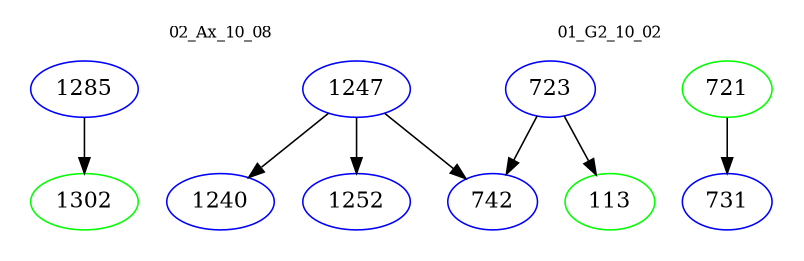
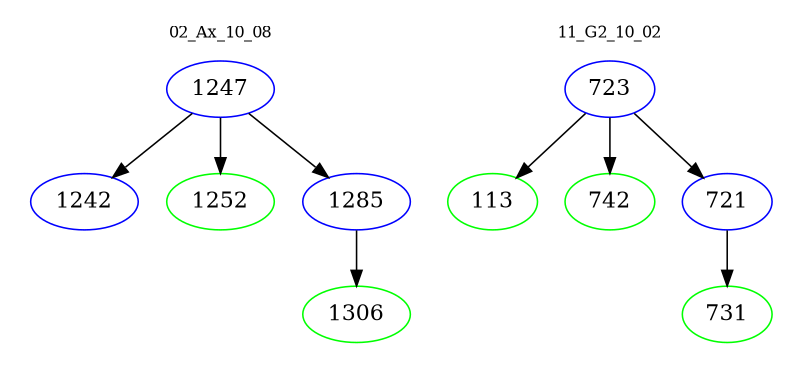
cluster "01_G2_10_02": label "01_G2_10_02" -> "11_G2_10_02"
node "721": color green -> blue
edge "1247" -> "742": now "1247" -> "1285"
edge "723" -> "721": added
node "1302": label "1302" -> "1306"
node "1240": label "1240" -> "1242"
node "1252": color blue -> green
node "742": color blue -> green
node "731": color blue -> green
